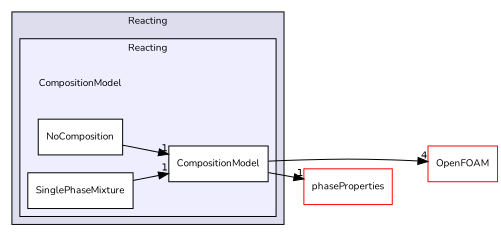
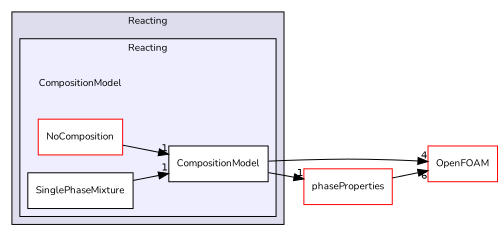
node "NoComposition": color black -> red
edge "phaseProperties" -> "OpenFOAM": added
